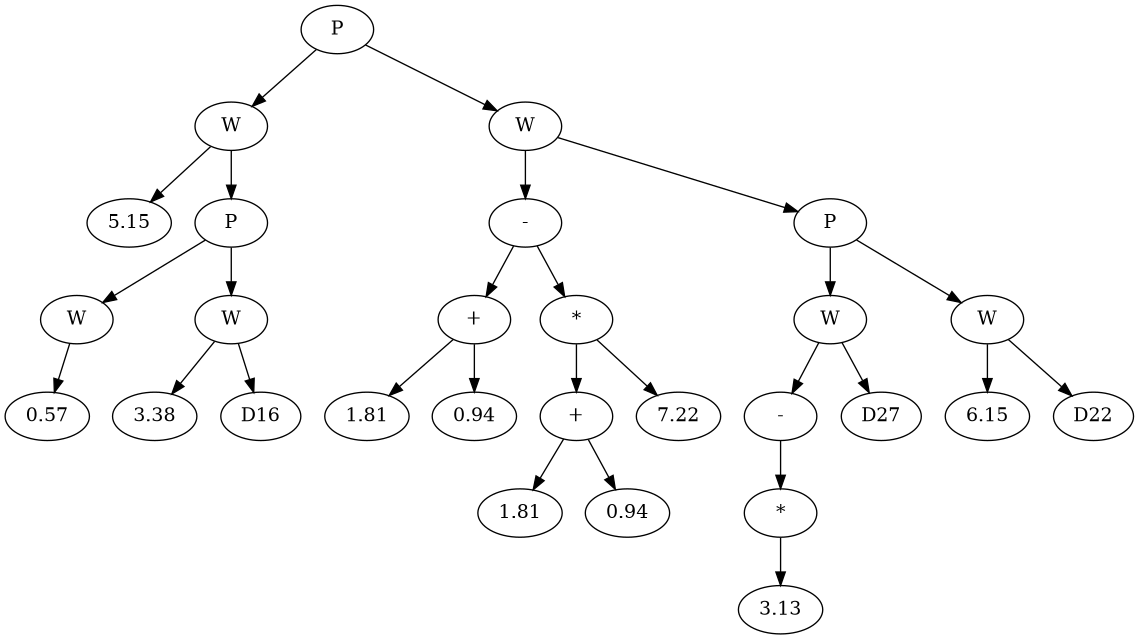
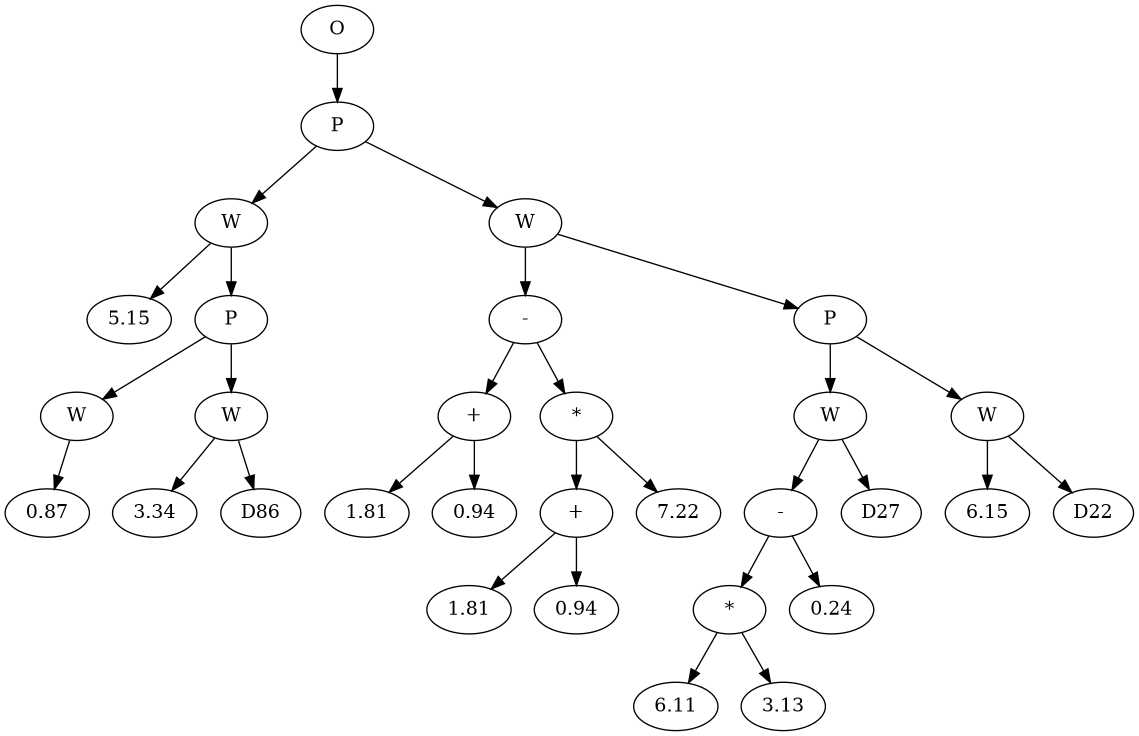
node "O": added
node "0.57": label "0.57" -> "0.87"
node "3.38": label "3.38" -> "3.34"
node "D16": label "D16" -> "D86"
node "0.24": added
node "6.11": added
